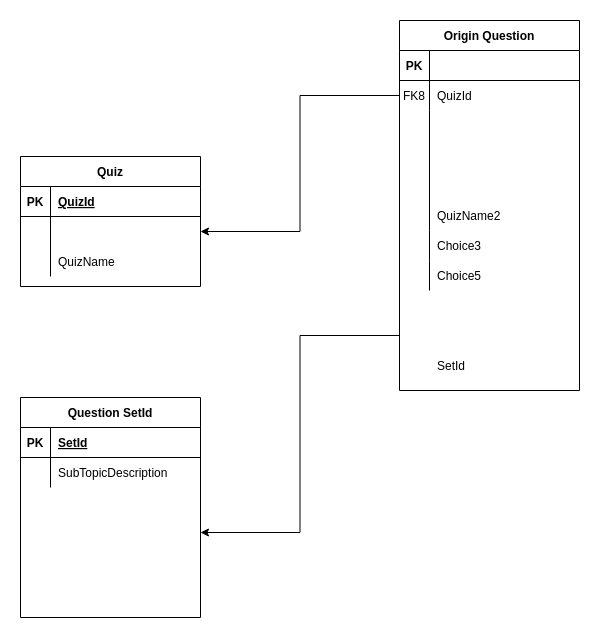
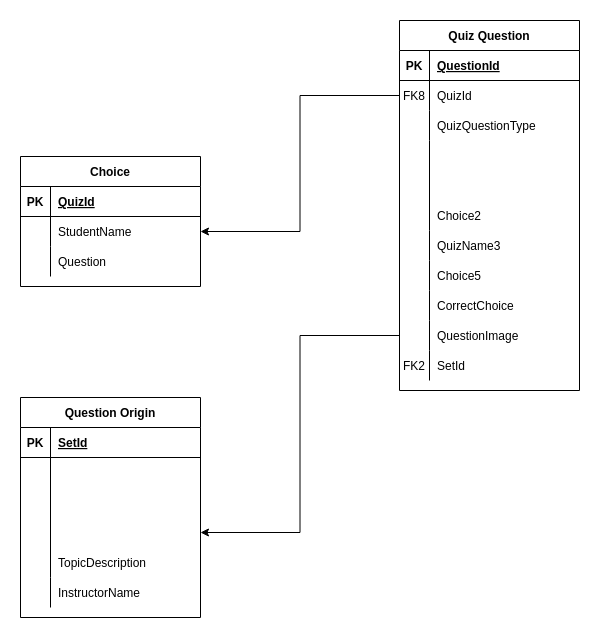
node "Origin Question": label "Origin Question" -> "Quiz Question"
node "QuestionId": added
node "QuizQuestionType": added
node "Quiz": label "Quiz" -> "Choice"
node "QuizName2": label "QuizName2" -> "Choice2"
node "StudentName": added
node "Choice3": label "Choice3" -> "QuizName3"
node "QuizName": label "QuizName" -> "Question"
node "CorrectChoice": added
node "QuestionImage": added
node "FK2": added
node "Question SetId": label "Question SetId" -> "Question Origin"
node "SubTopicDescription": removed
node "TopicDescription": added
node "InstructorName": added
